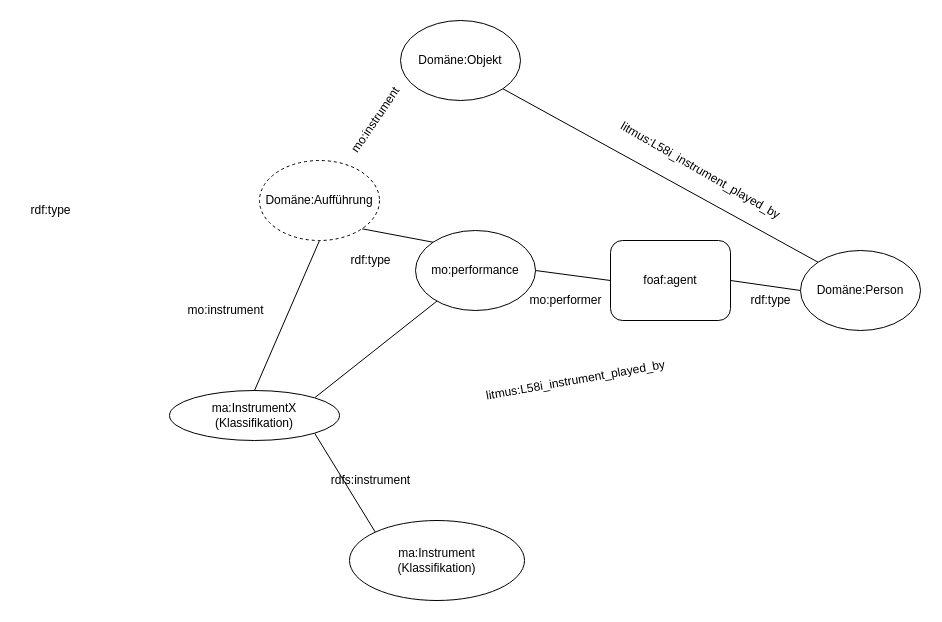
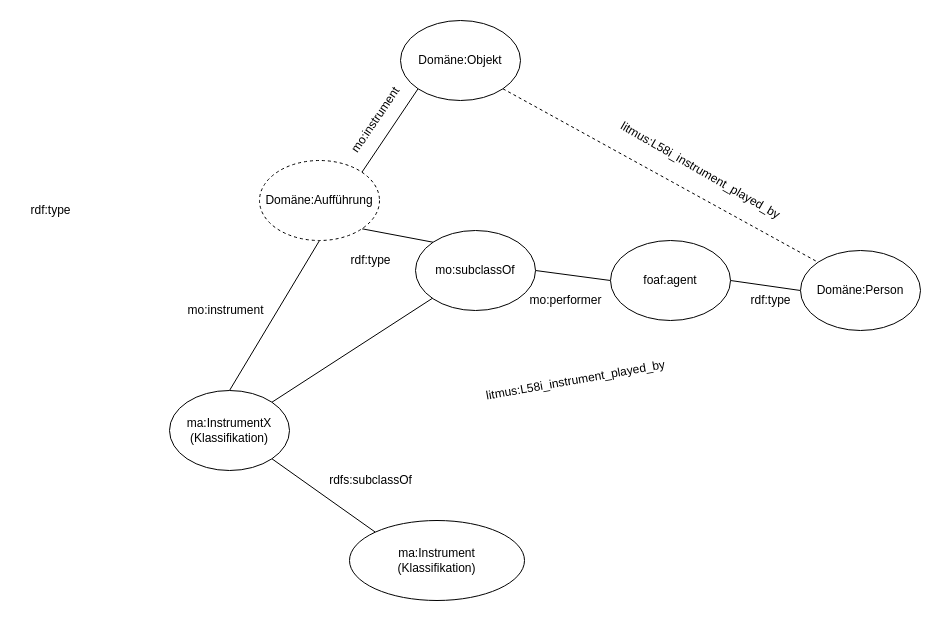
edge "Domäne:Objekt" -- "Domäne:Aufführung": added
edge "Domäne:Objekt" -- "Domäne:Person": style solid -> dashed
node "mo:performance": label "mo:performance" -> "mo:subclassOf"
node "foaf:agent": shape rounded rectangle -> ellipse
node "ma:InstrumentX (Klassifikation)": size 170x50 -> 120x80
node "rdfs:instrument": label "rdfs:instrument" -> "rdfs:subclassOf"
